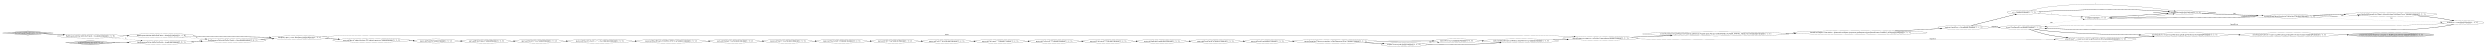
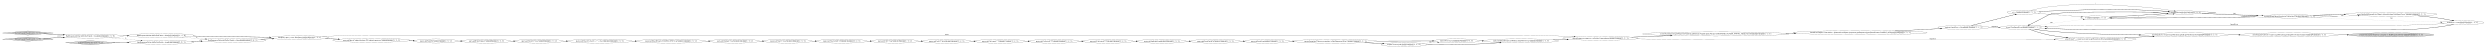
edge "i < shardsInfo.size()@@@31@@@['1', '1', '1']" -> "assertTrue(foundError)@@@39@@@['1', '1', '1']": added
node "testGetTopIdsPhaseError['0', '1', '0']": added
